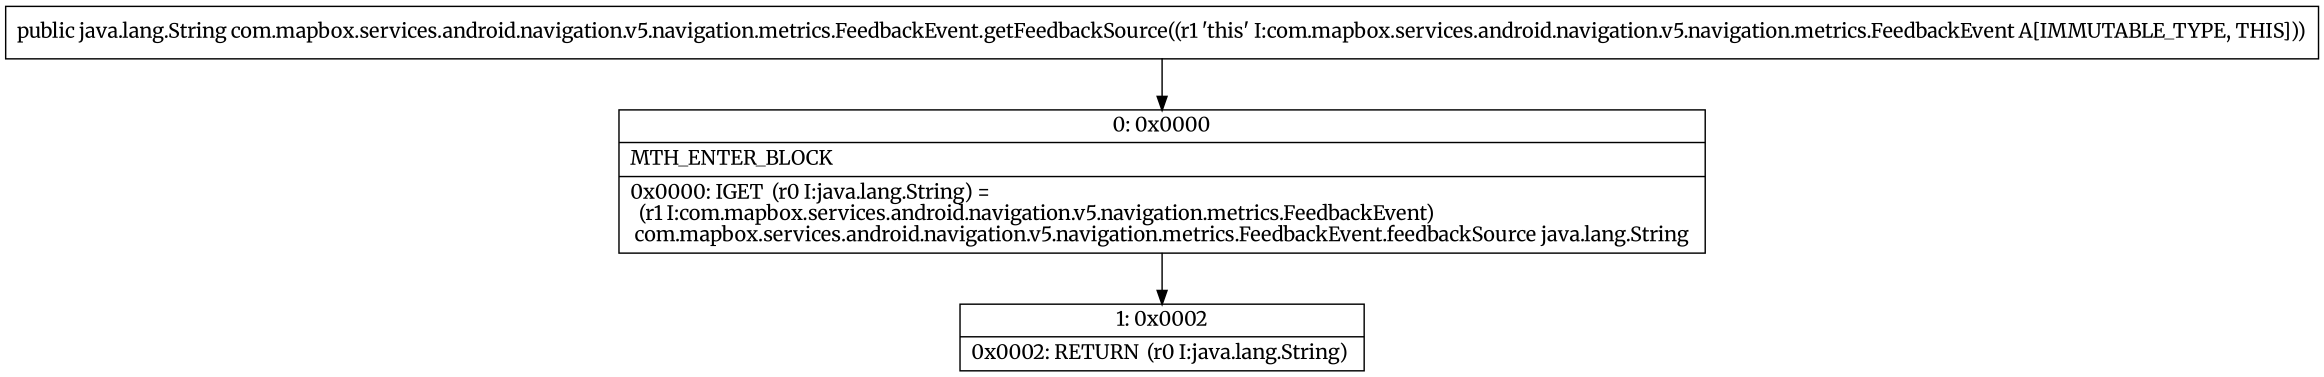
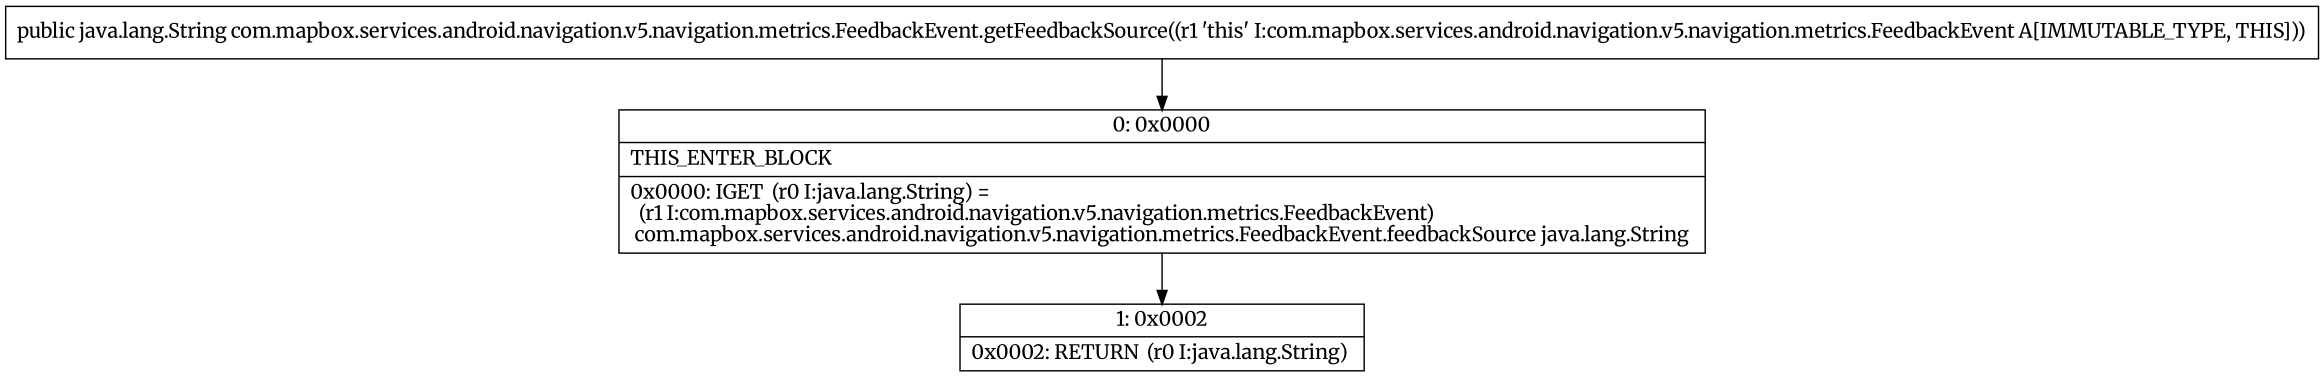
node "0: 0x0000": text "MTH_ENTER_BLOCK" -> "THIS_ENTER_BLOCK"
